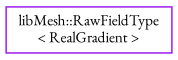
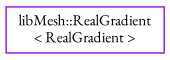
node "libMesh::RawFieldType < RealGradient >": label "libMesh::RawFieldType < RealGradient >" -> "libMesh::RealGradient < RealGradient >"
